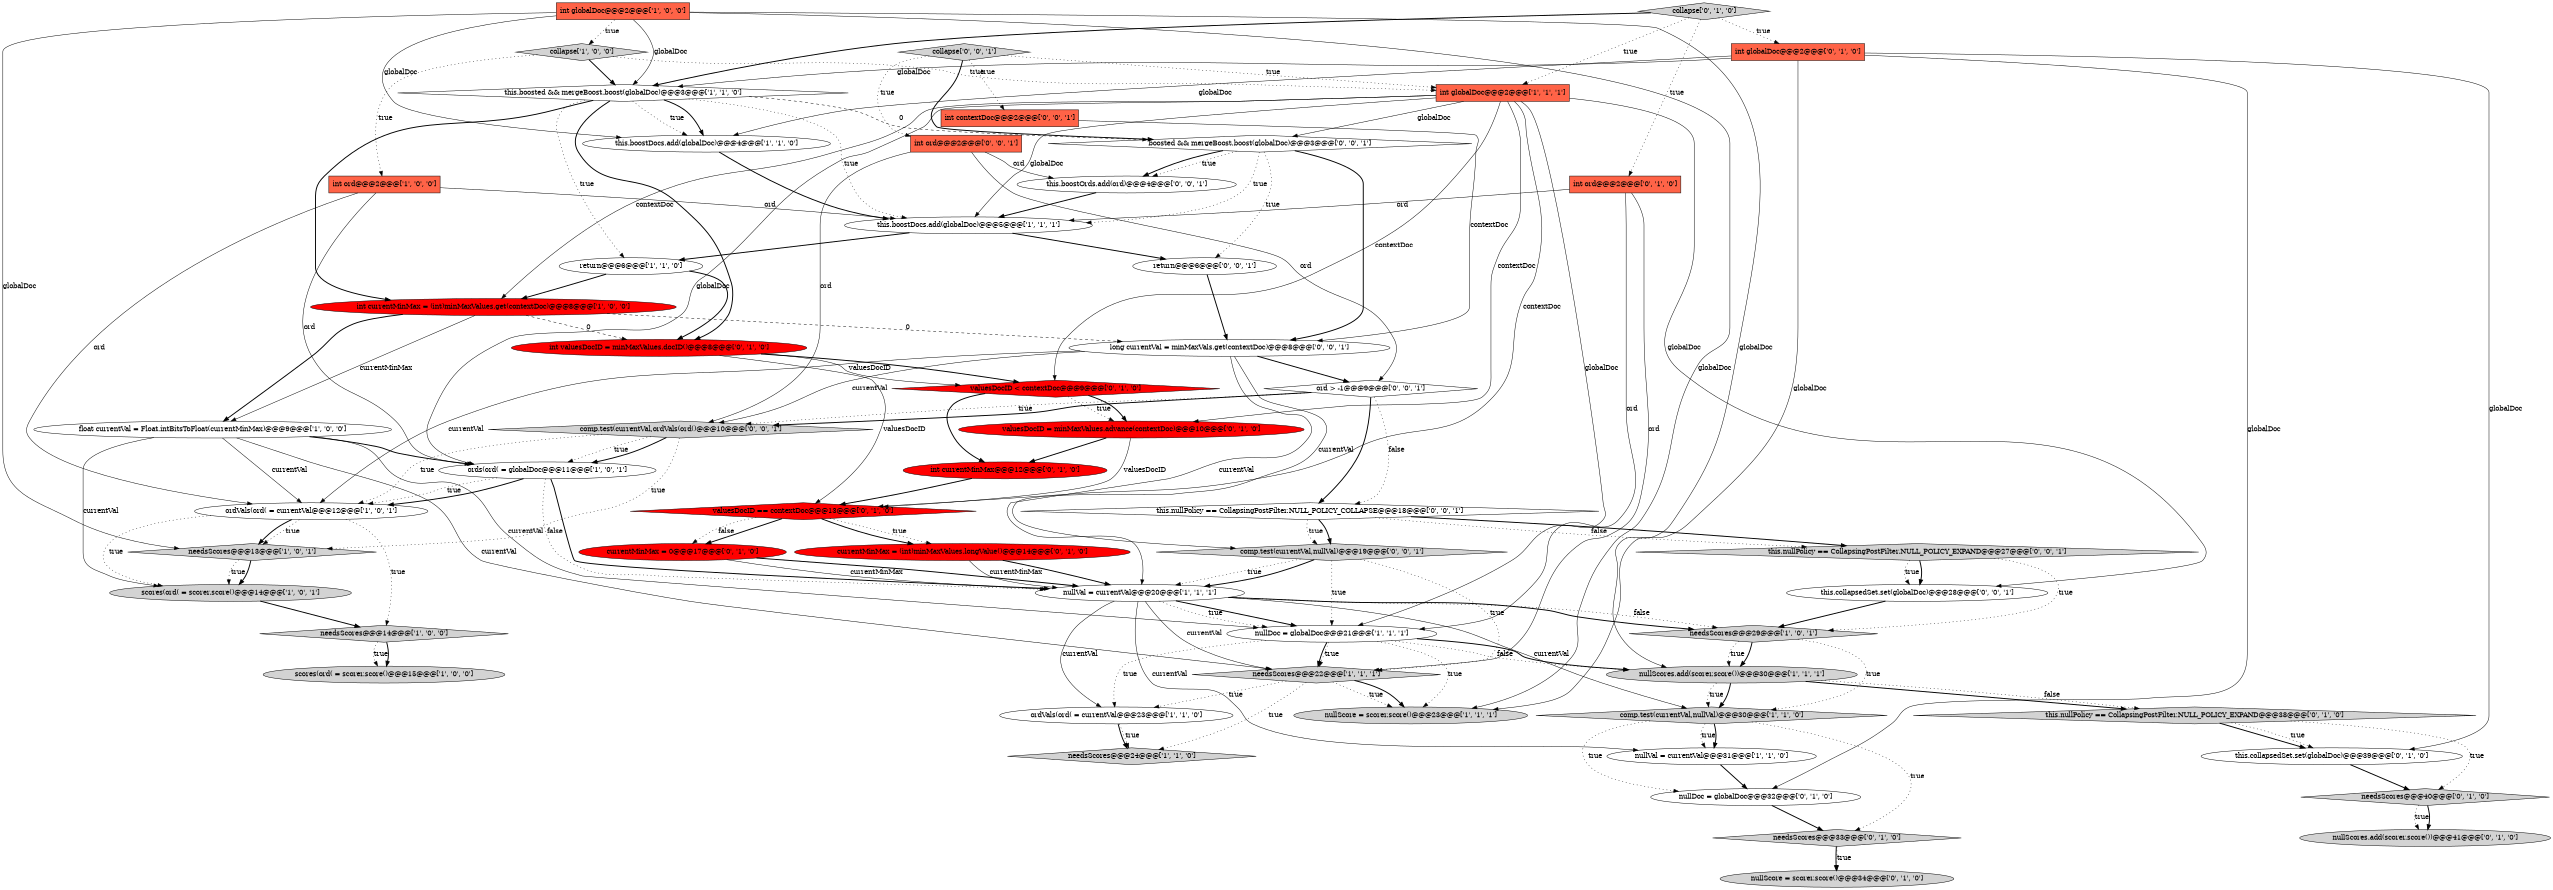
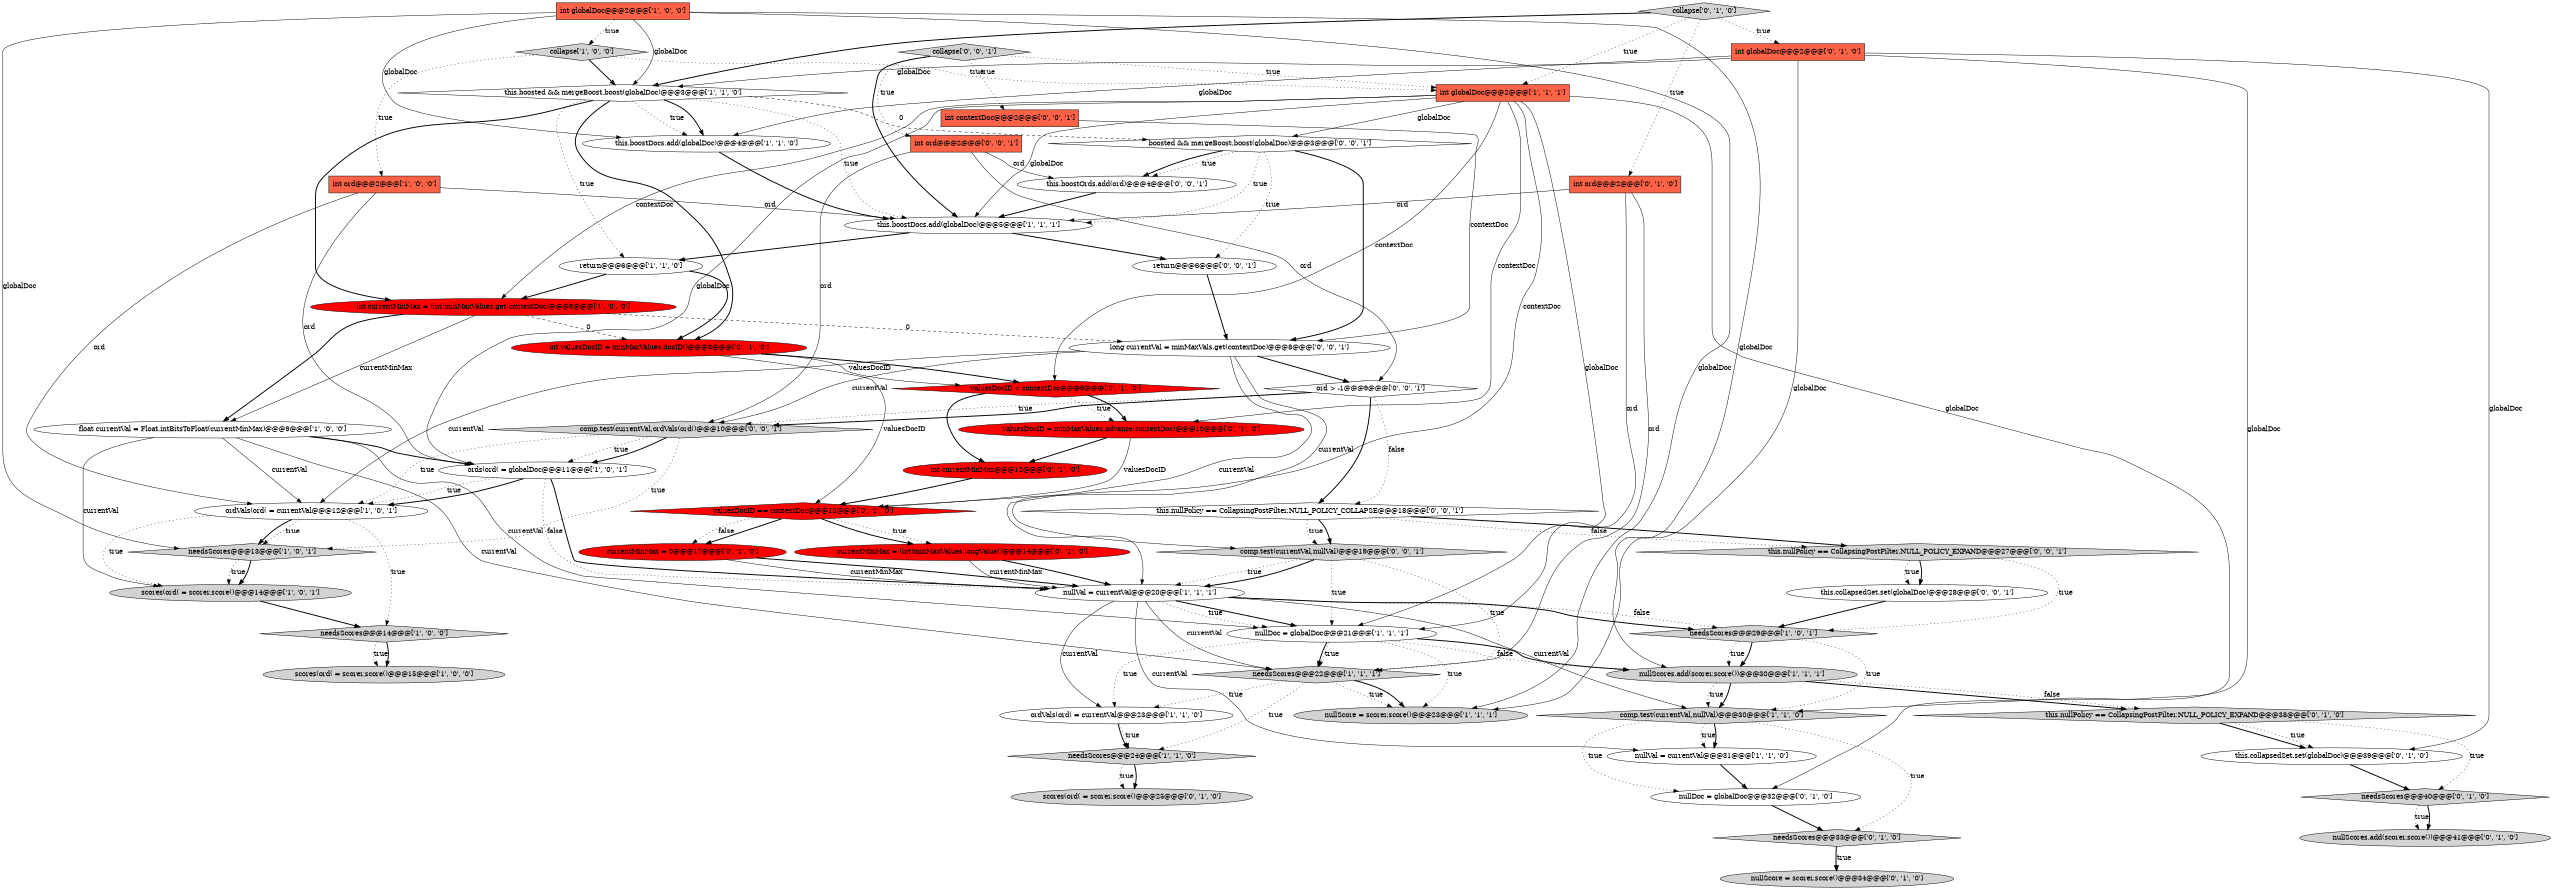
edge "collapse['0', '0', '1']" -> "boosted && mergeBoost.boost(globalDoc)@@@3@@@['0', '0', '1']": now "collapse['0', '0', '1']" -> "this.boostDocs.add(globalDoc)@@@5@@@['1', '1', '1']"
edge "int globalDoc@@@2@@@['1', '1', '1']" -> "this.collapsedSet.set(globalDoc)@@@28@@@['0', '0', '1']": now "int globalDoc@@@2@@@['1', '1', '1']" -> "comp.test(currentVal,nullVal)@@@30@@@['1', '1', '0']"
node "scores(ord( = scorer.score()@@@25@@@['0', '1', '0']": added
